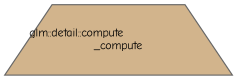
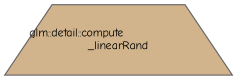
node "glm::detail::compute _compute": label "glm::detail::compute _compute" -> "glm::detail::compute _linearRand"
